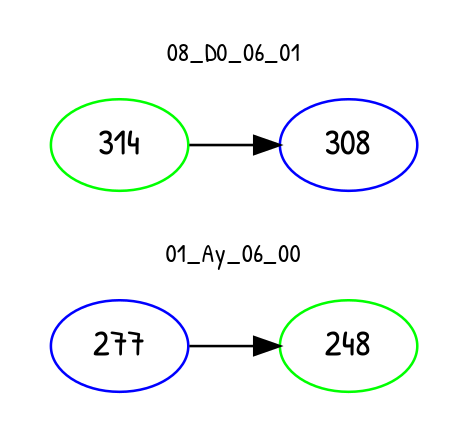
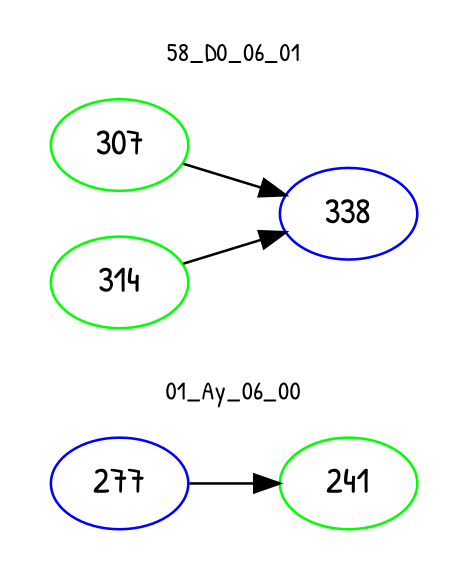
cluster "08_D0_06_01": label "08_D0_06_01" -> "58_D0_06_01"
node "307": added
node "308": label "308" -> "338"
node "248": label "248" -> "241"
